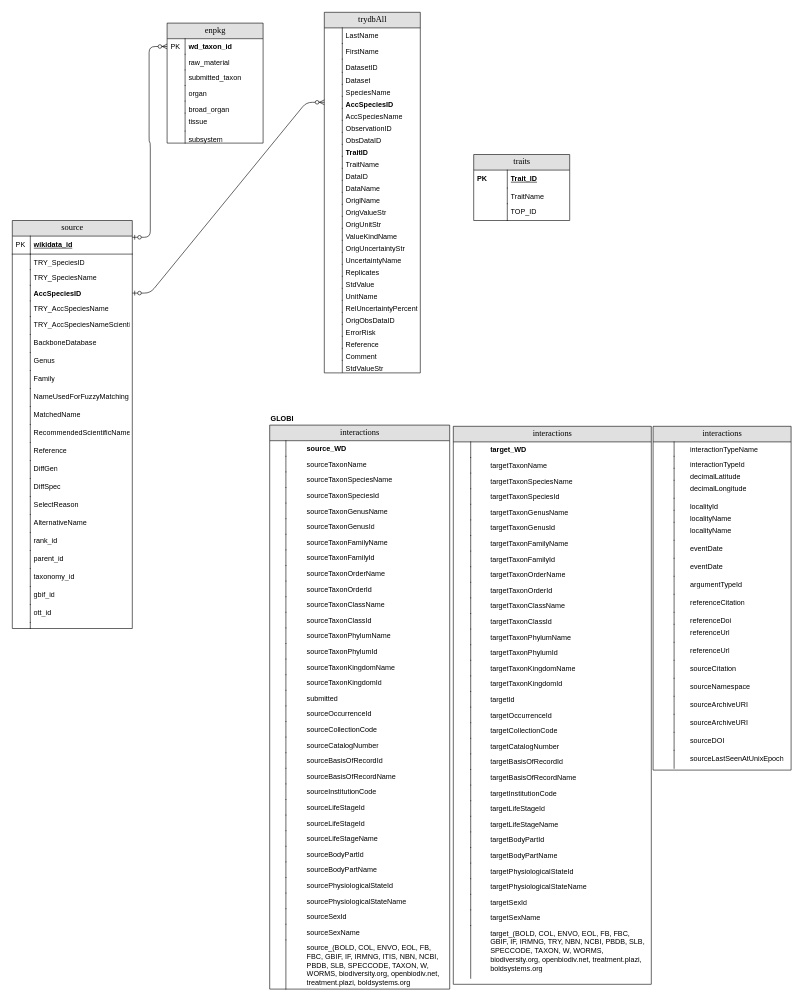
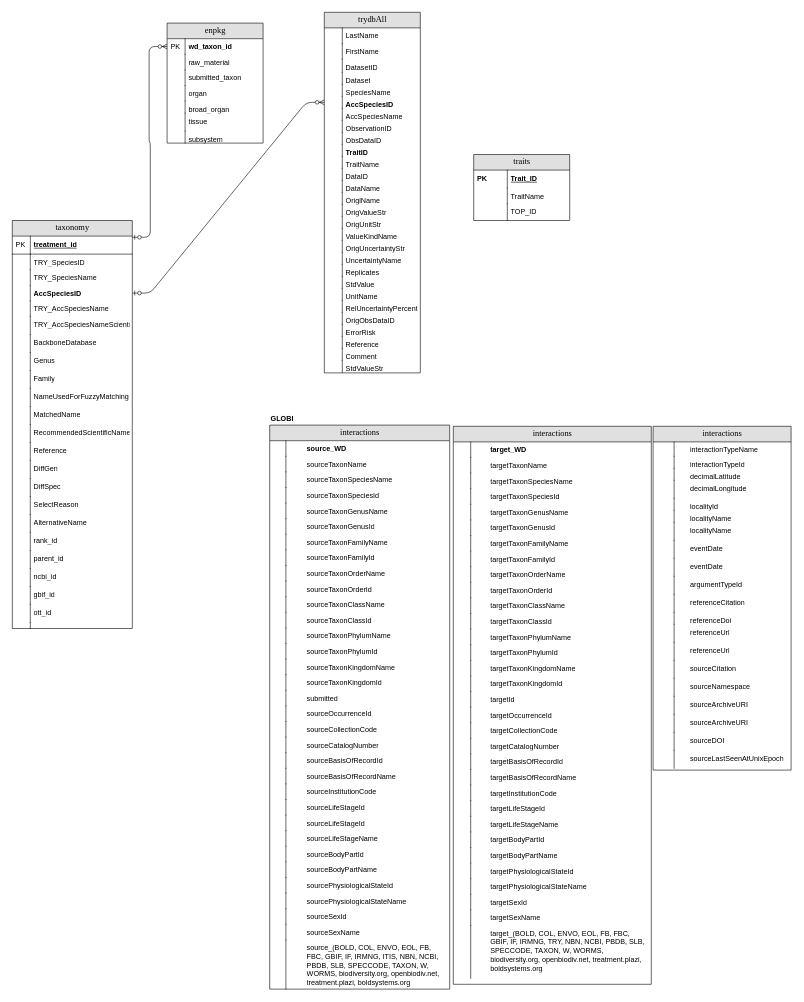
node "source": label "source" -> "taxonomy"
node "wikidata_id": label "wikidata_id" -> "treatment_id"
node "taxonomy_id": label "taxonomy_id" -> "ncbi_id"
